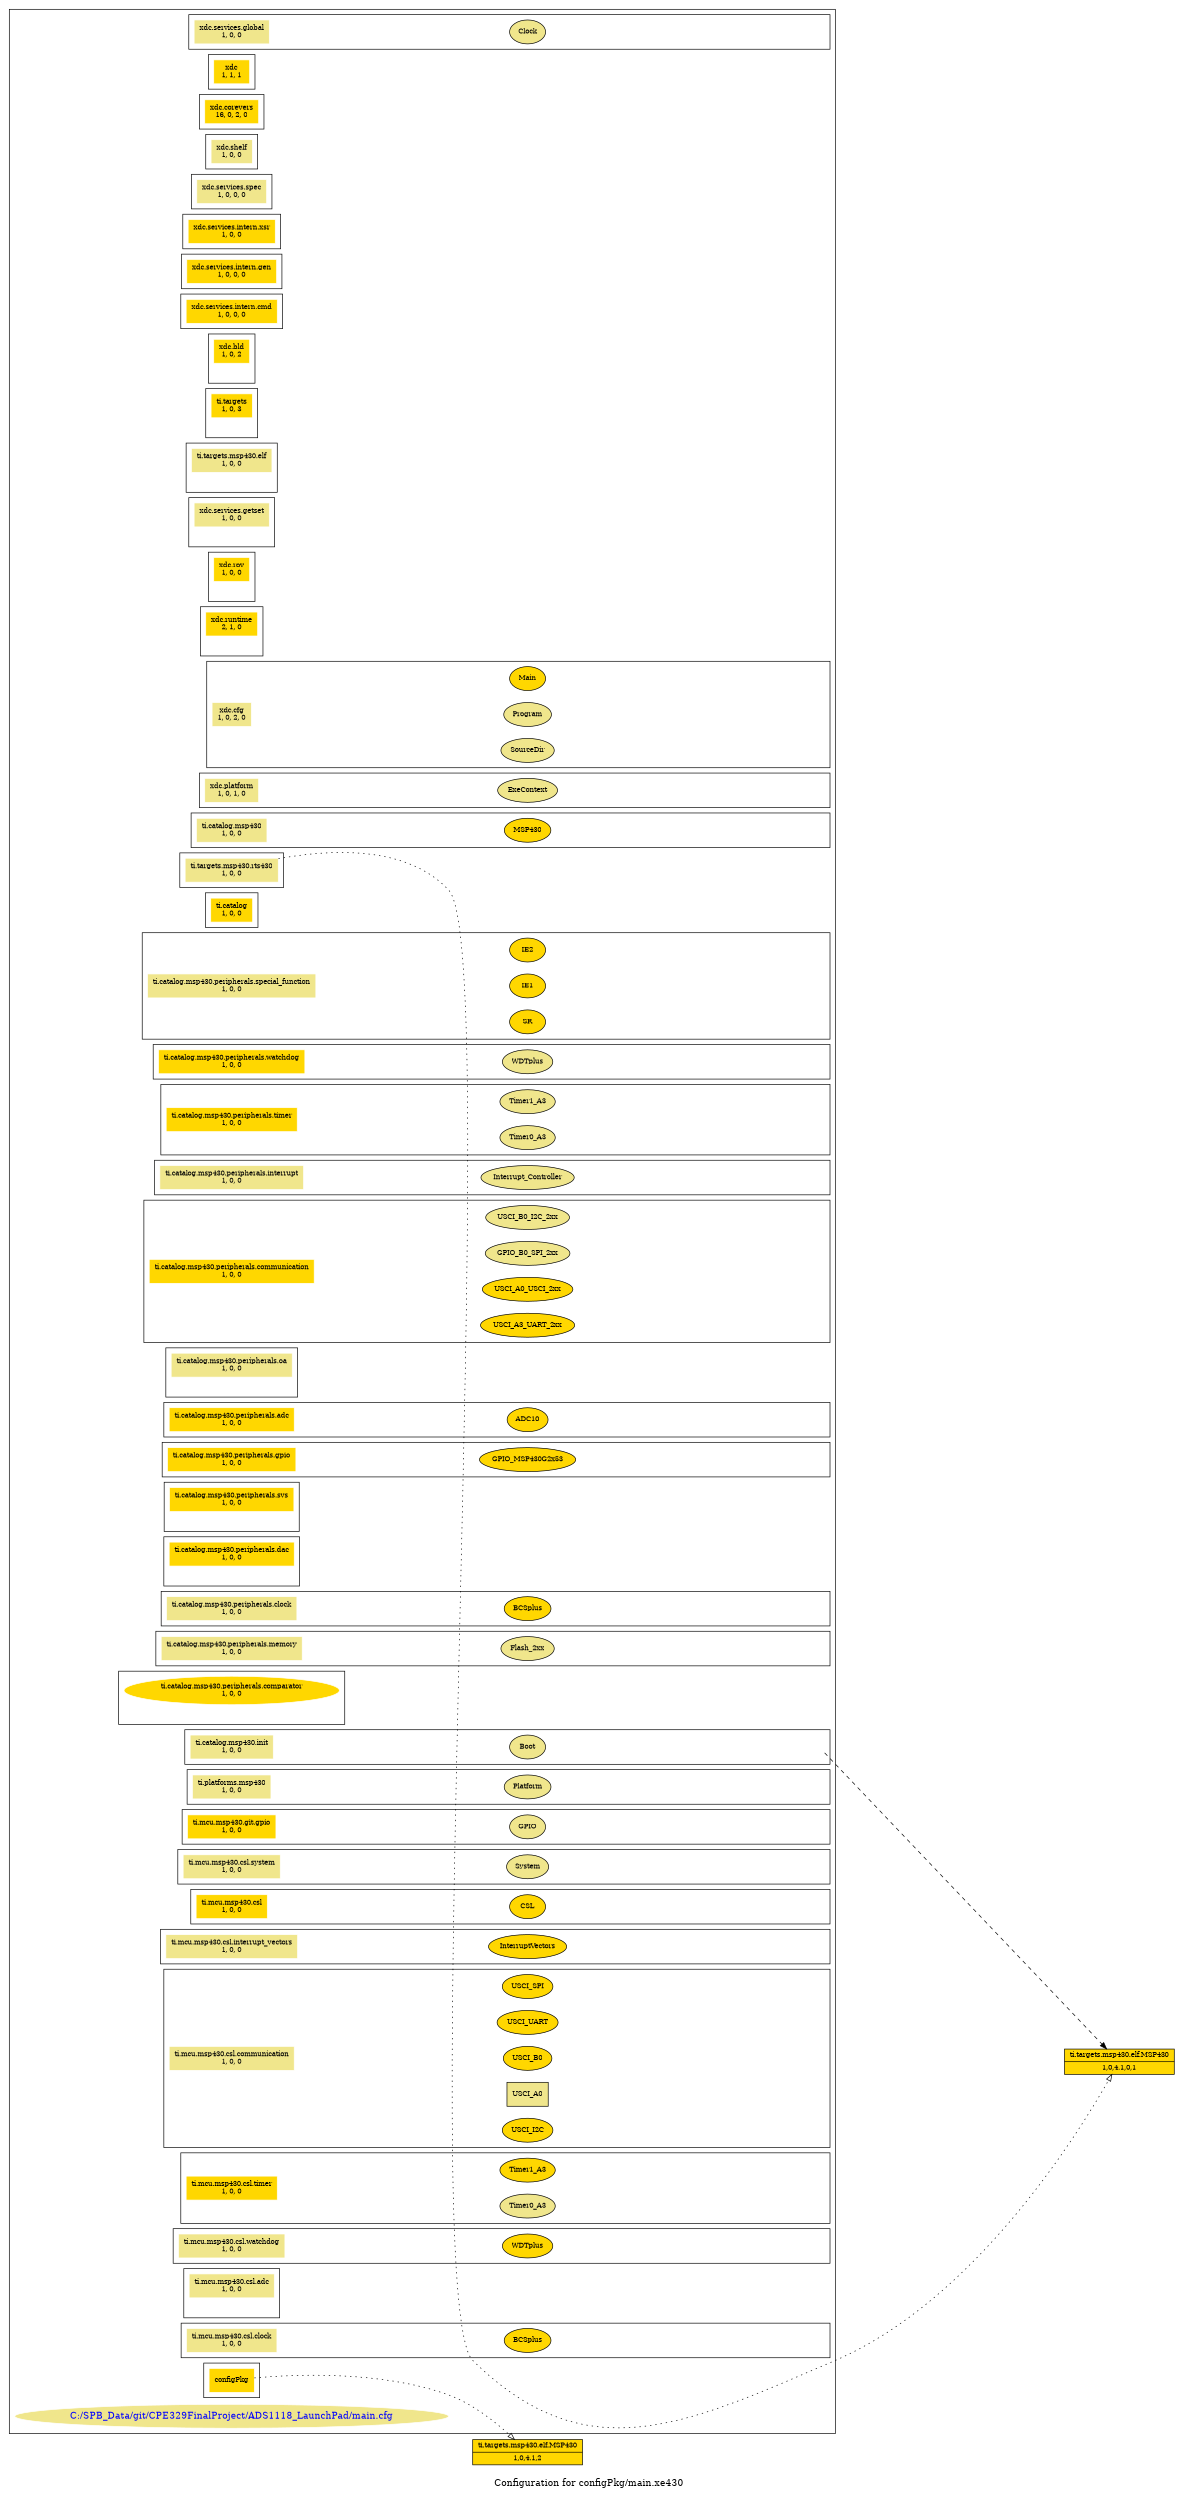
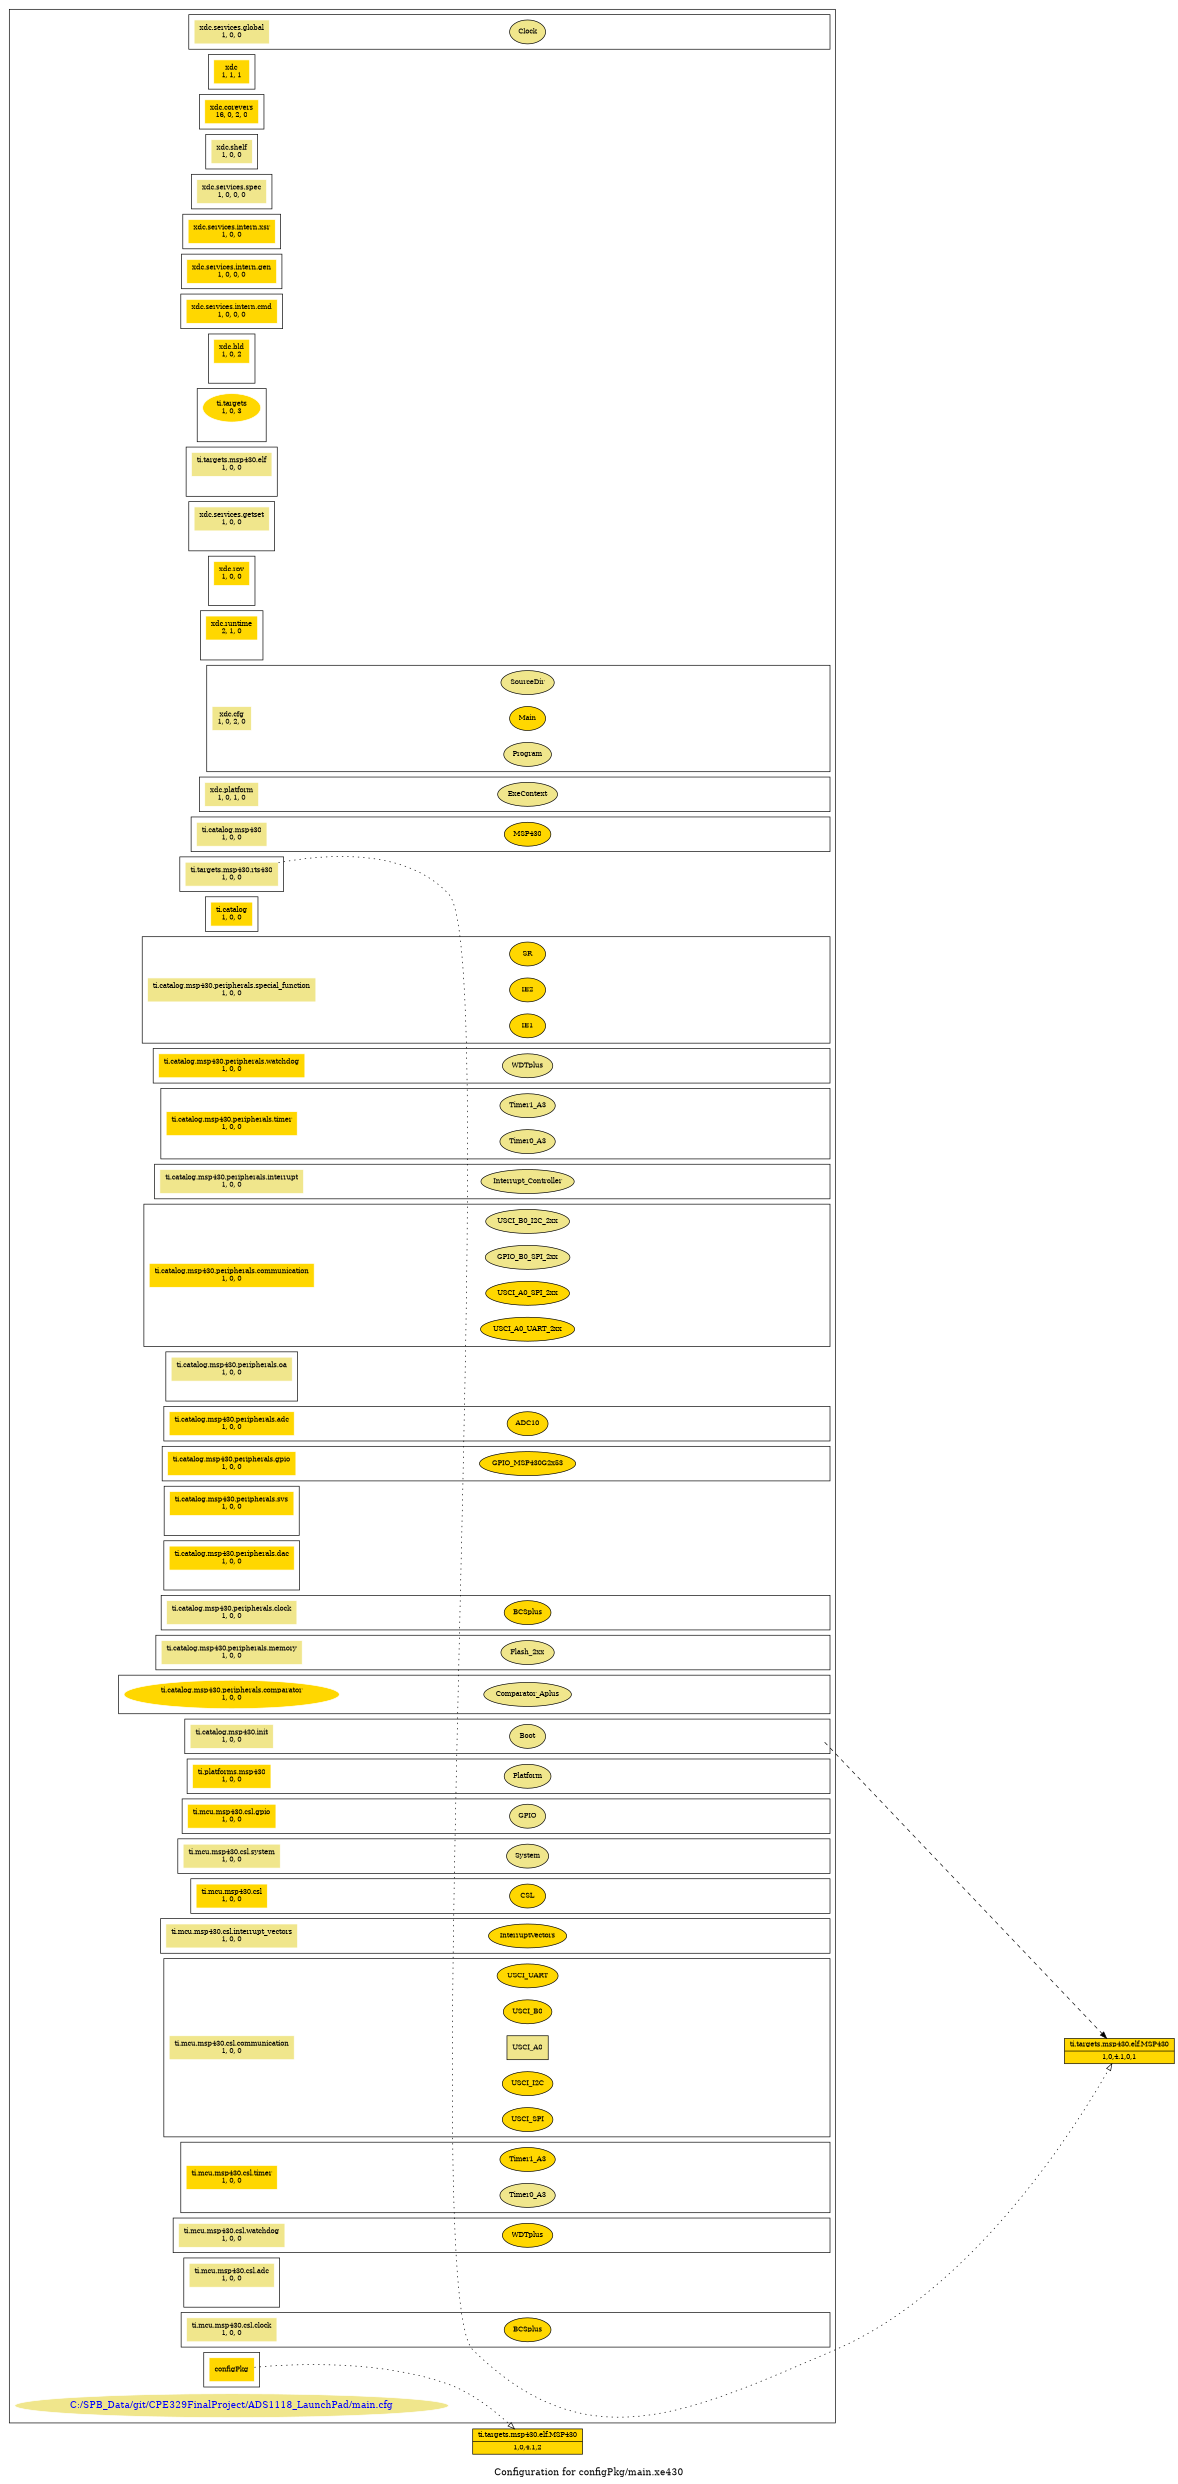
node "ti.targets 1, 0, 3": shape box -> ellipse
node "USCI_A0_USCI_2xx": label "USCI_A0_USCI_2xx" -> "USCI_A0_SPI_2xx"
node "USCI_A3_UART_2xx": label "USCI_A3_UART_2xx" -> "USCI_A0_UART_2xx"
node "Comparator_Aplus": added
node "ti.platforms.msp430 1, 0, 0": fillcolor khaki -> gold
node "ti.mcu.msp430.git.gpio 1, 0, 0": label "ti.mcu.msp430.git.gpio 1, 0, 0" -> "ti.mcu.msp430.csl.gpio 1, 0, 0"
